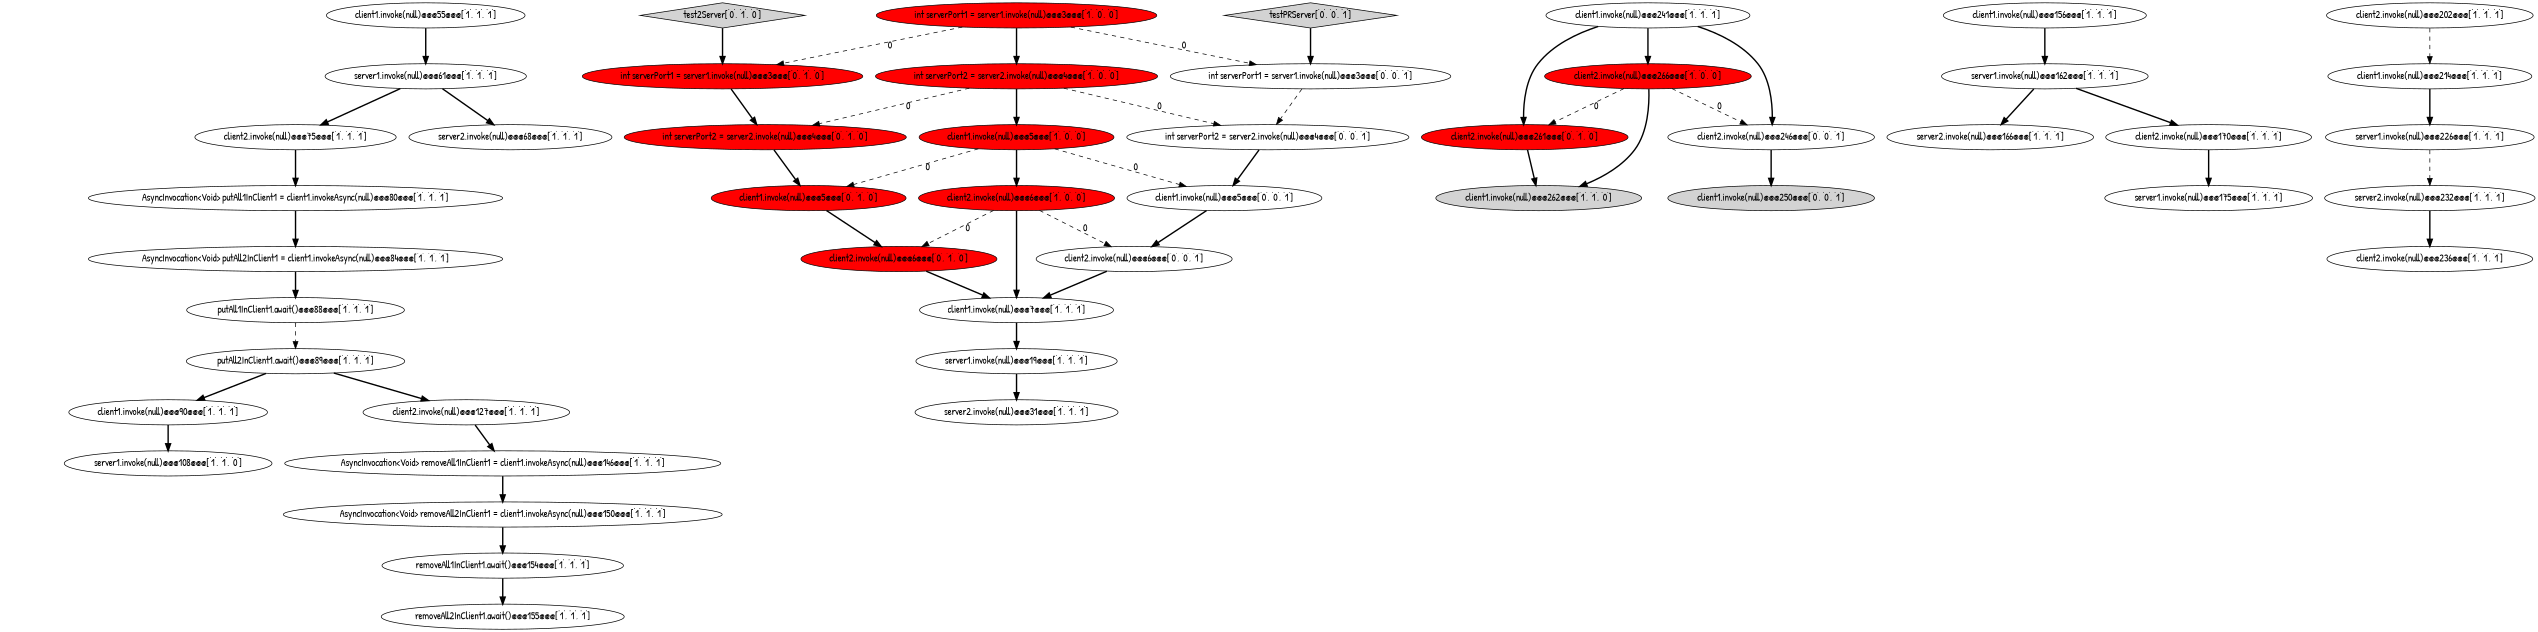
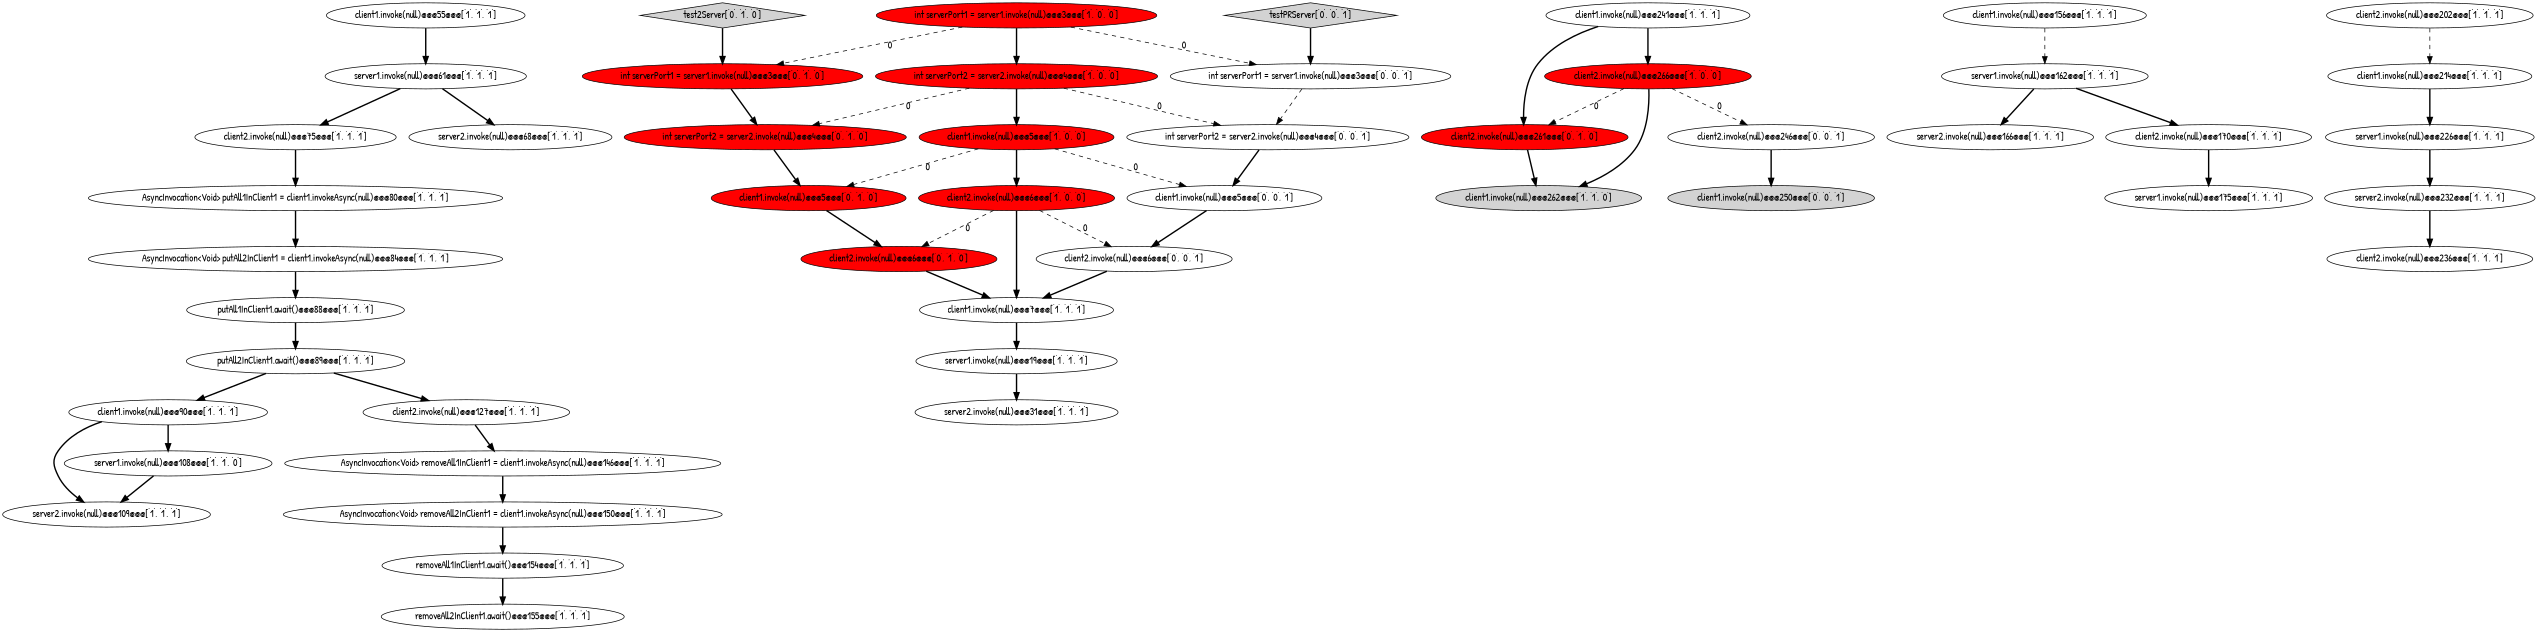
edge "client1.invoke(null)@@@156@@@['1', '1', '1']" -> "server1.invoke(null)@@@162@@@['1', '1', '1']": style bold -> dashed
edge "client1.invoke(null)@@@241@@@['1', '1', '1']" -> "client2.invoke(null)@@@246@@@['0', '0', '1']": removed
edge "server1.invoke(null)@@@226@@@['1', '1', '1']" -> "server2.invoke(null)@@@232@@@['1', '1', '1']": style dashed -> bold
edge "putAll1InClient1.await()@@@88@@@['1', '1', '1']" -> "putAll2InClient1.await()@@@89@@@['1', '1', '1']": style dashed -> bold
node "server2.invoke(null)@@@109@@@['1', '1', '1']": added
